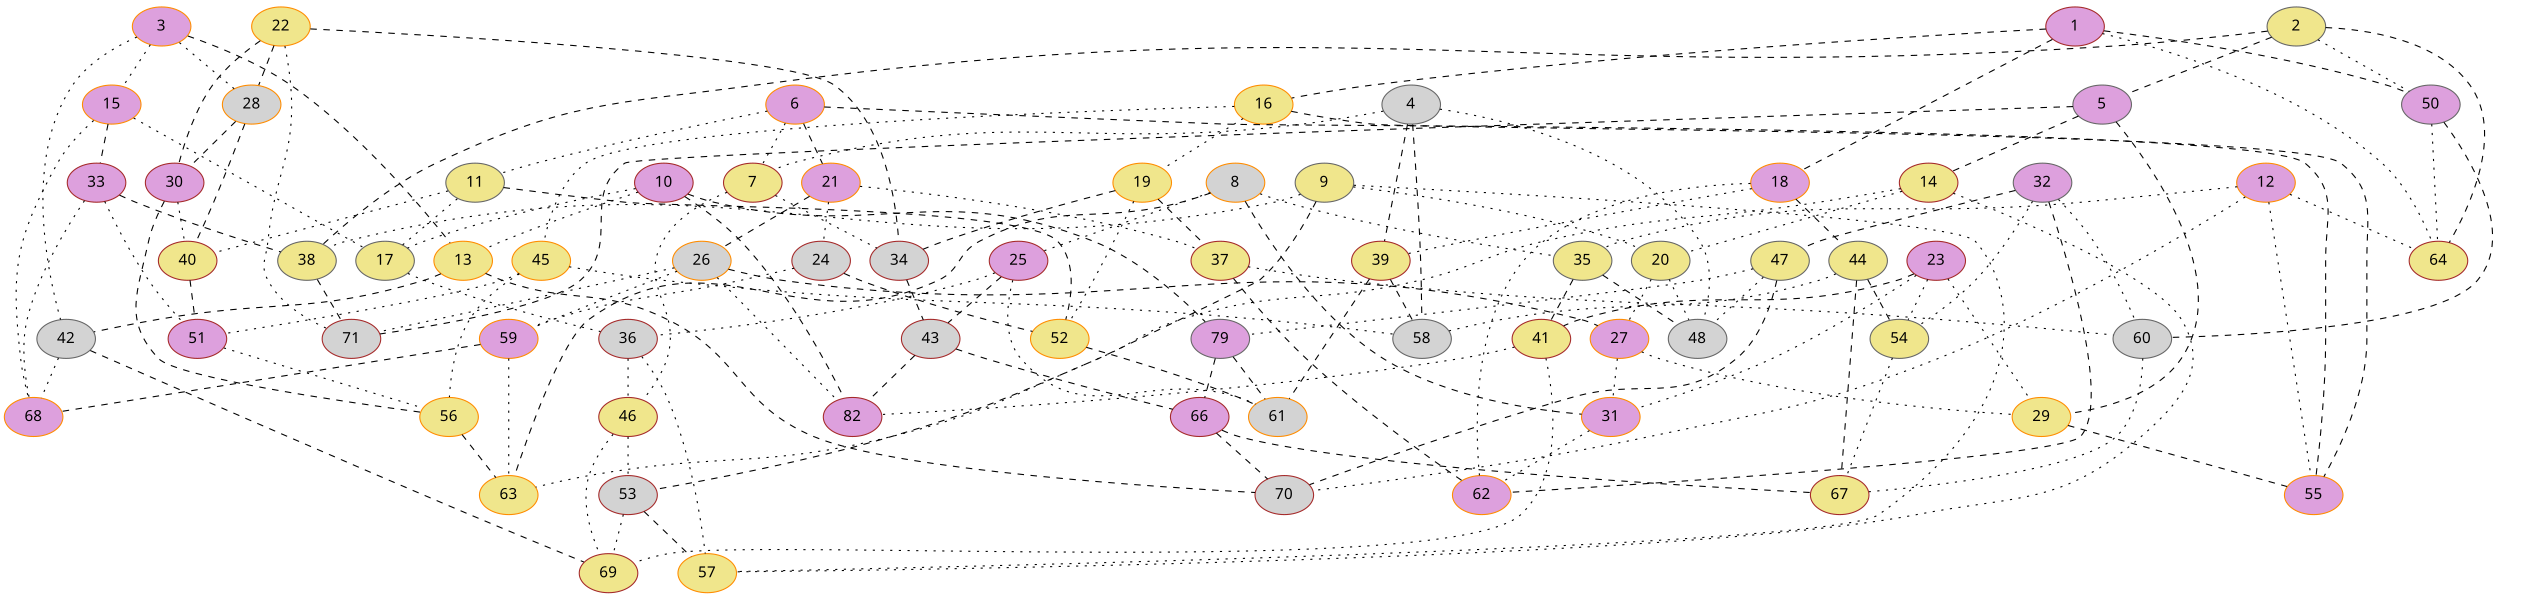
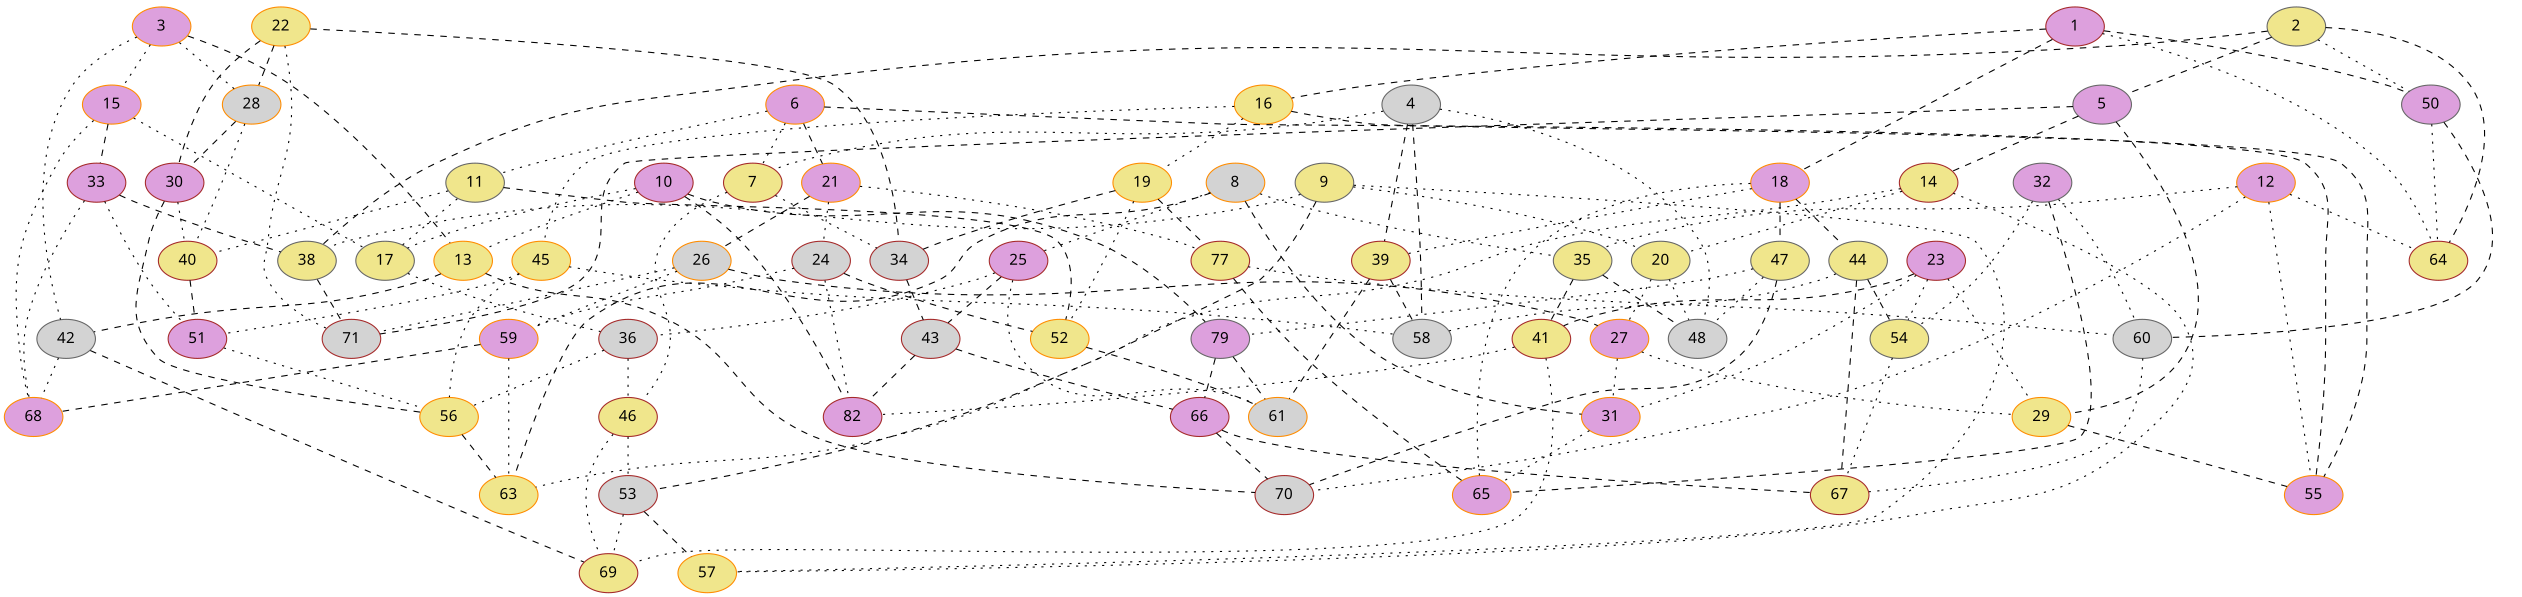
edge "28" -- "40": style dashed -> dotted
edge "32" -- "47": now "18" -- "47"
node "37": label "37" -> "77"
edge "26" -- "82": now "24" -- "82"
edge "36" -- "57": now "36" -- "56"
node "62": label "62" -> "65"
